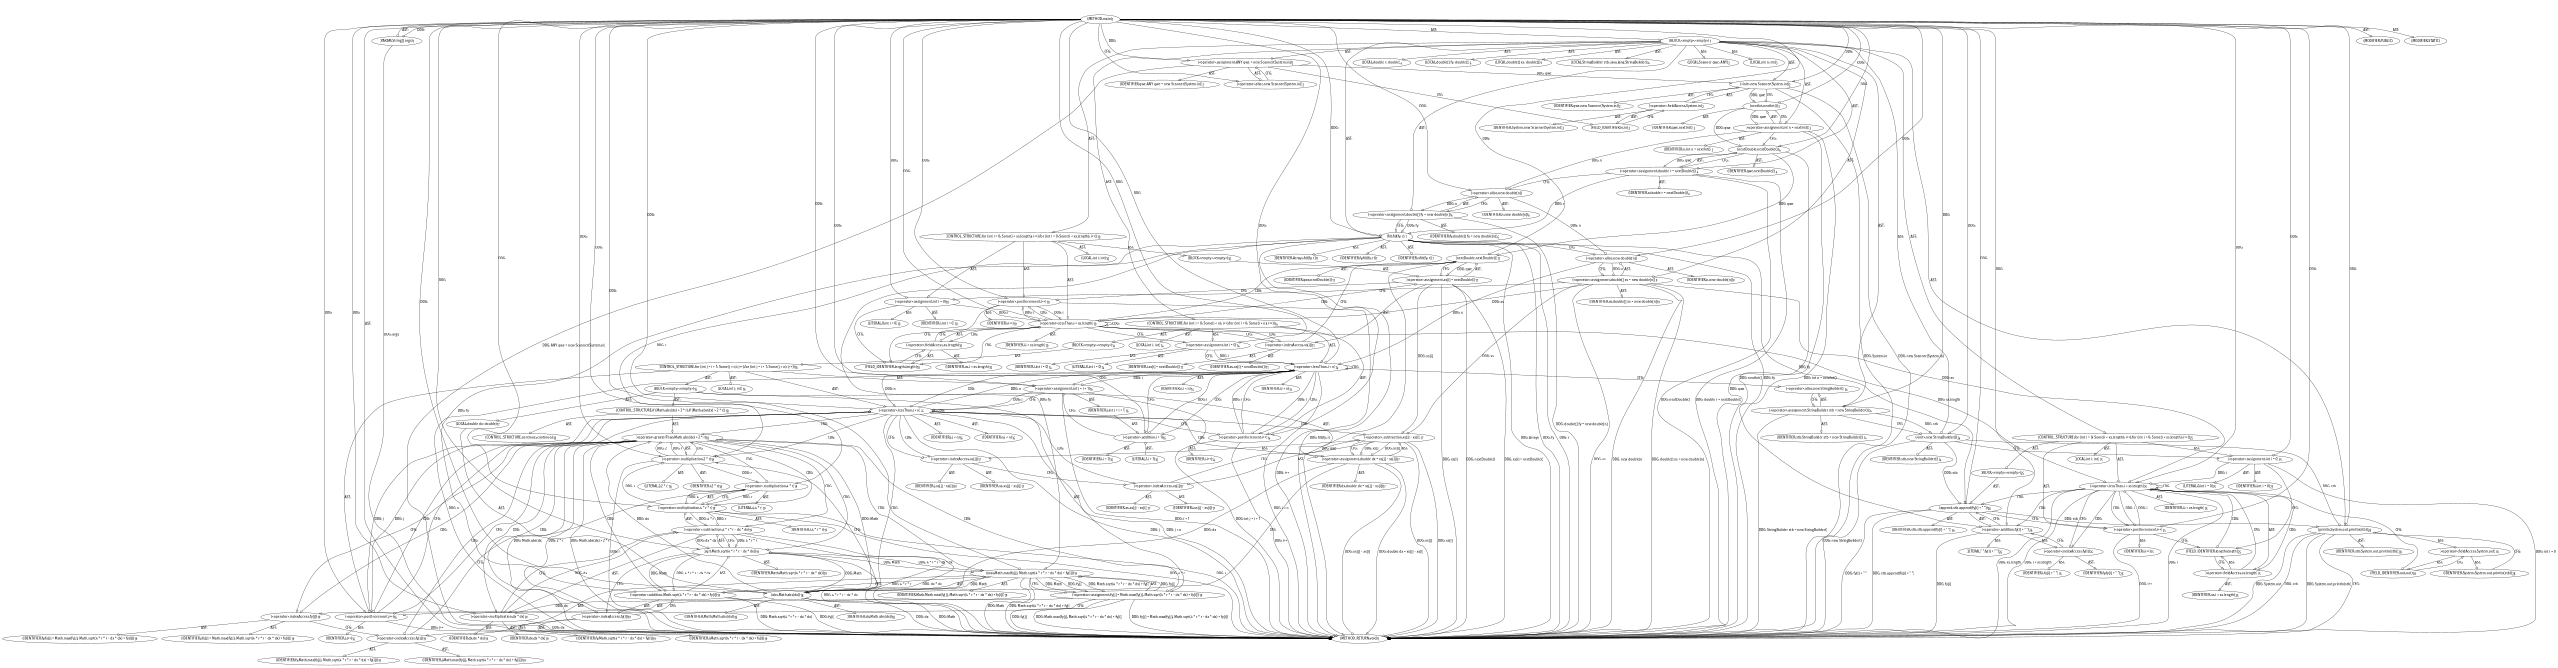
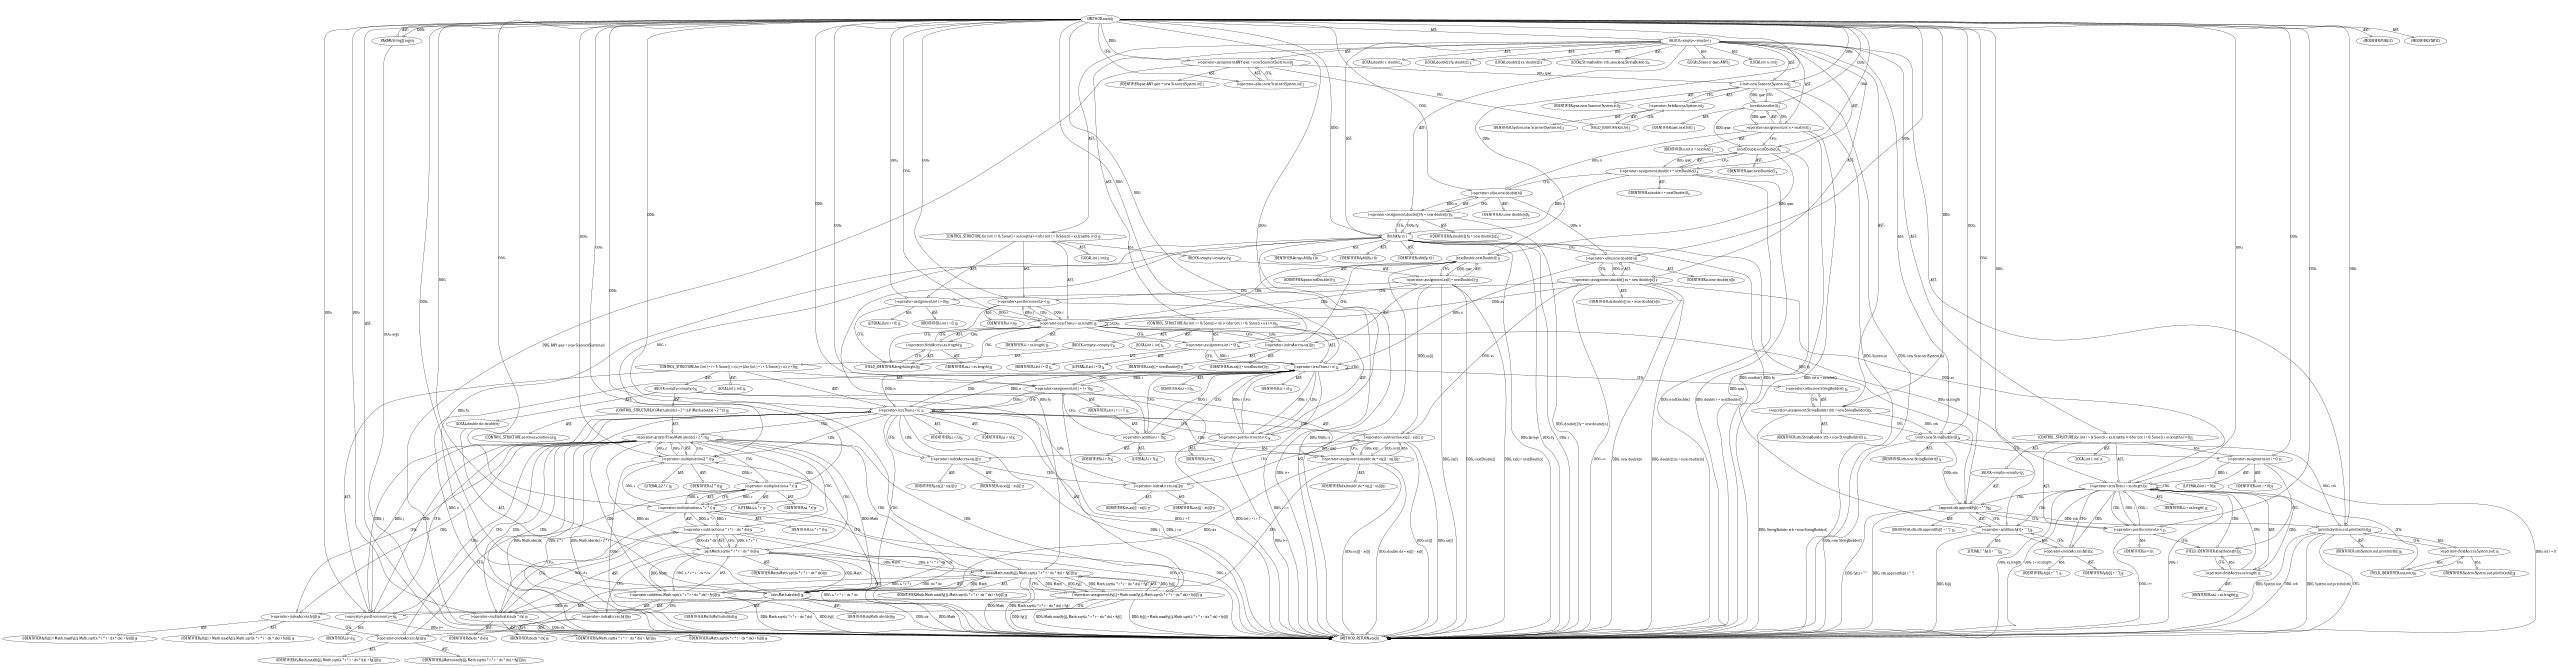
edge "(LITERAL,1,i + 1)" -> "(<operator>.addition,i + 1)": reversed
node "(IDENTIFIER,j,xs[j] - xs[i])": text "97" -> "17"
node "(IDENTIFIER,r,4 * r)": added
edge "(IDENTIFIER,System,System.out.println(stb))" -> "(println,System.out.println(stb))": now "(<operator>.fieldAccess,System.out)" -> "(println,System.out.println(stb))"
edge "(<operator>.multiplication,4 * r * r)" -> "(<operator>.multiplication,dx * dx)": added, label "CFG:"
